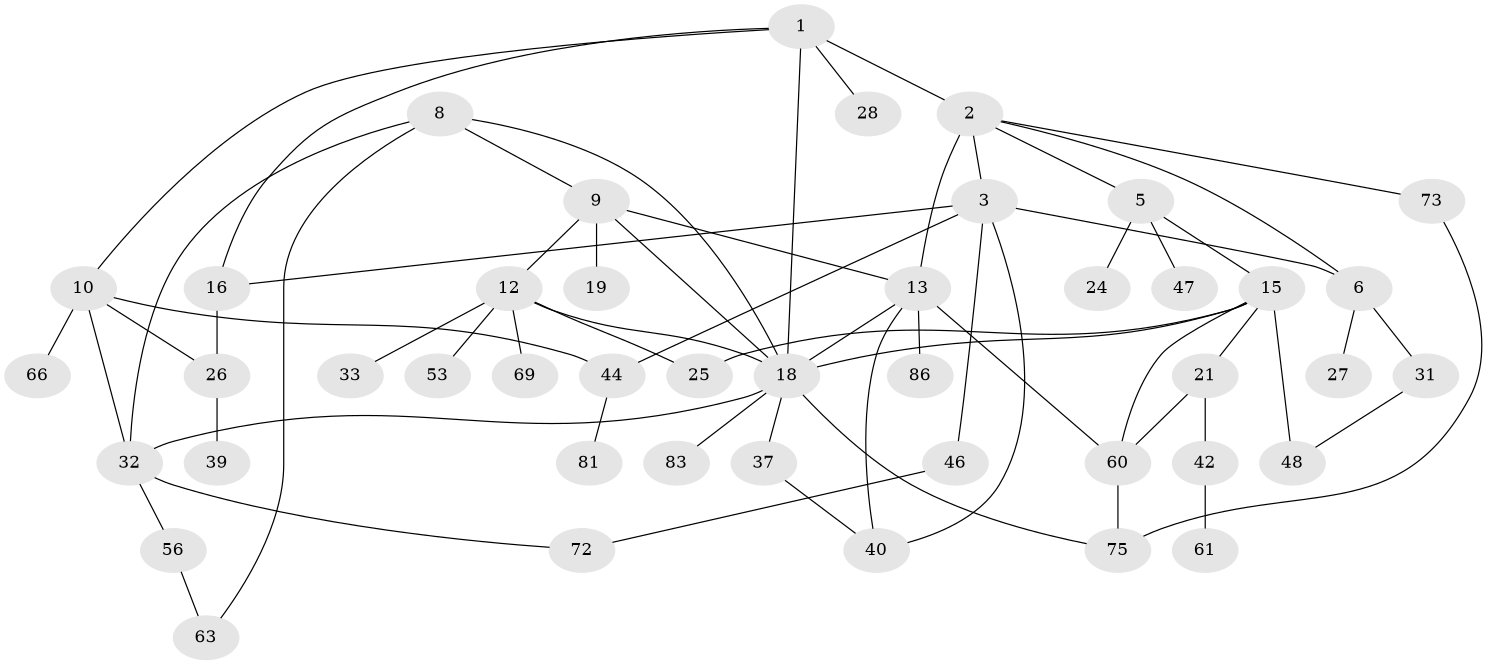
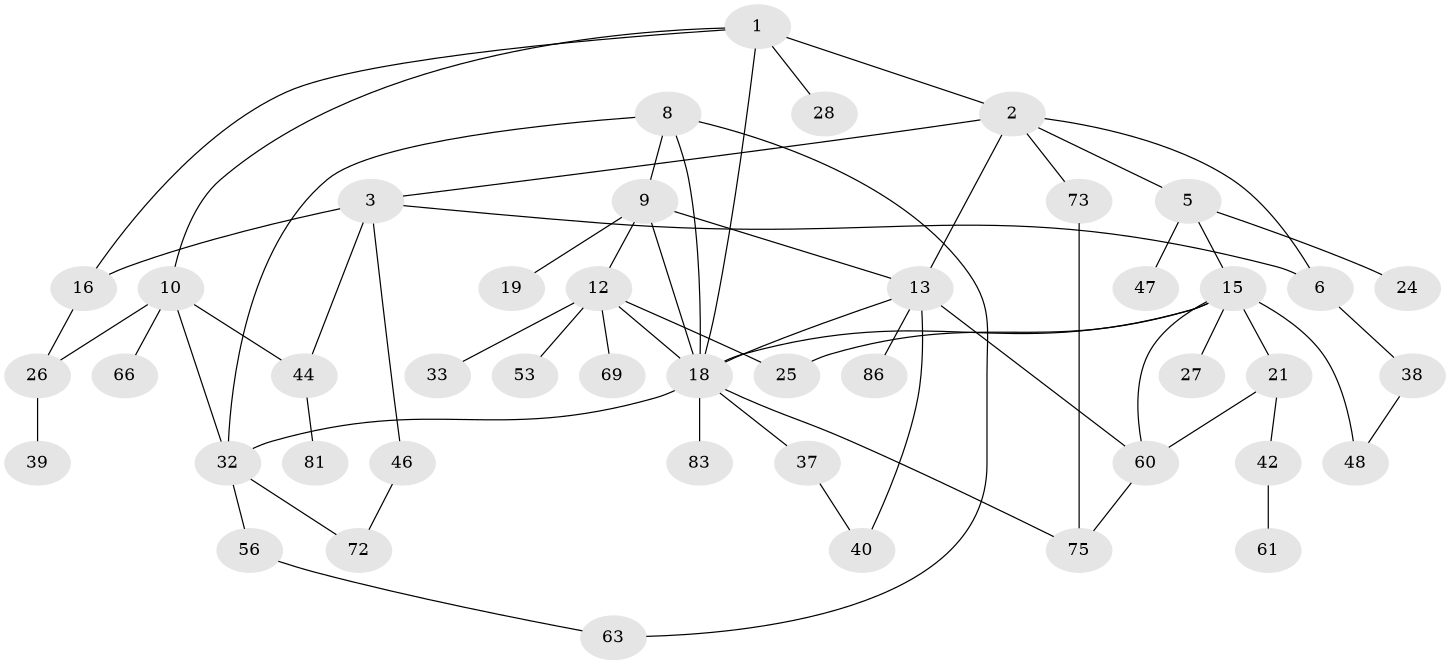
edge "6" -- "27": now "15" -- "27"
node "31": label "31" -> "38"
edge "3" -- "40": removed
